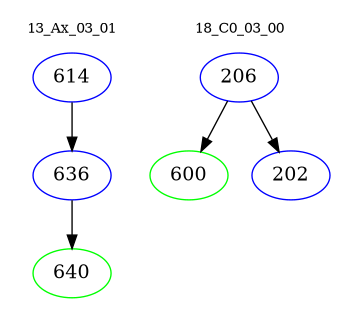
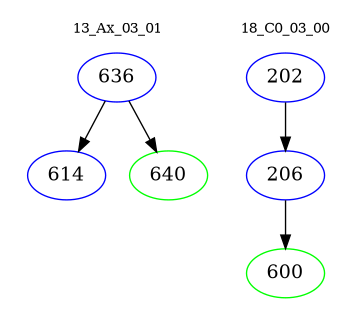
edge "614" -> "636": reversed
edge "206" -> "202": reversed
